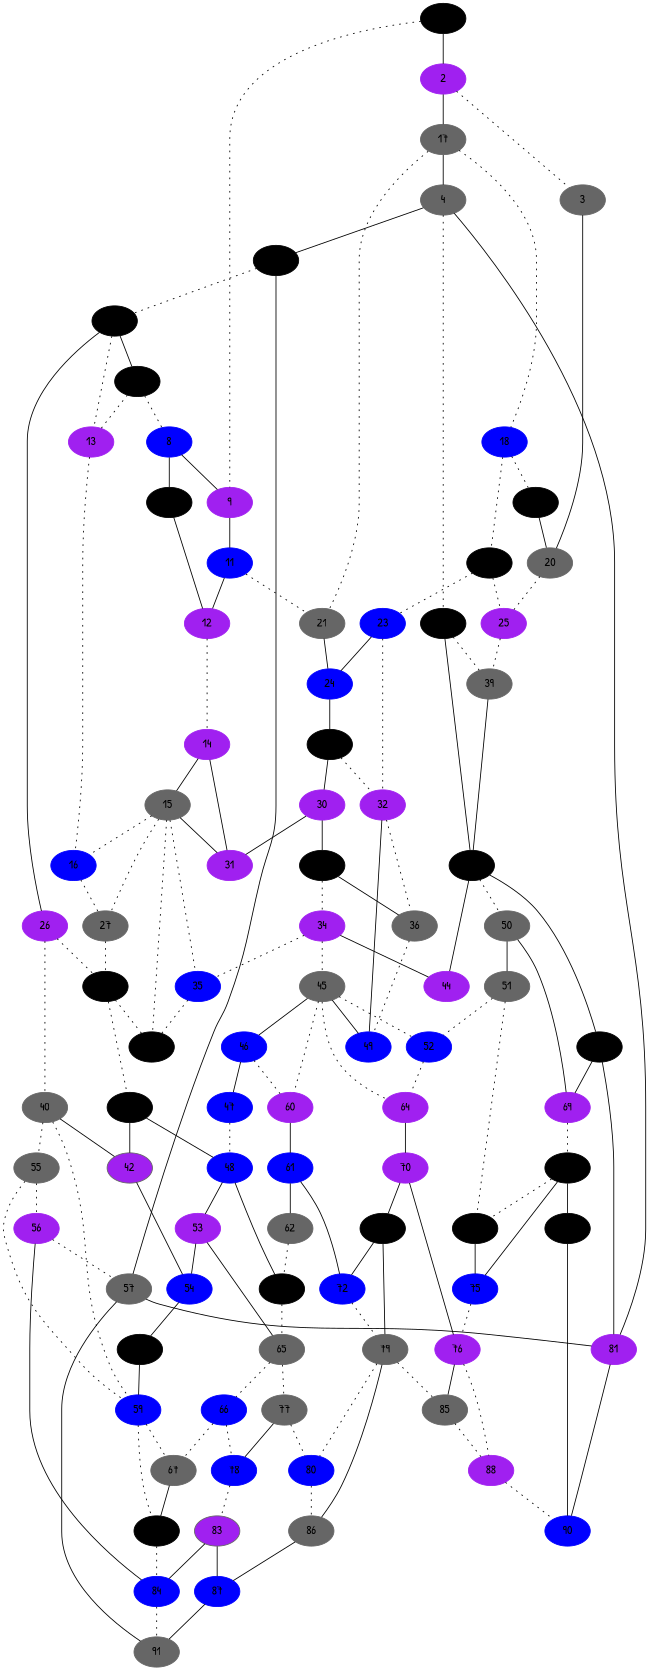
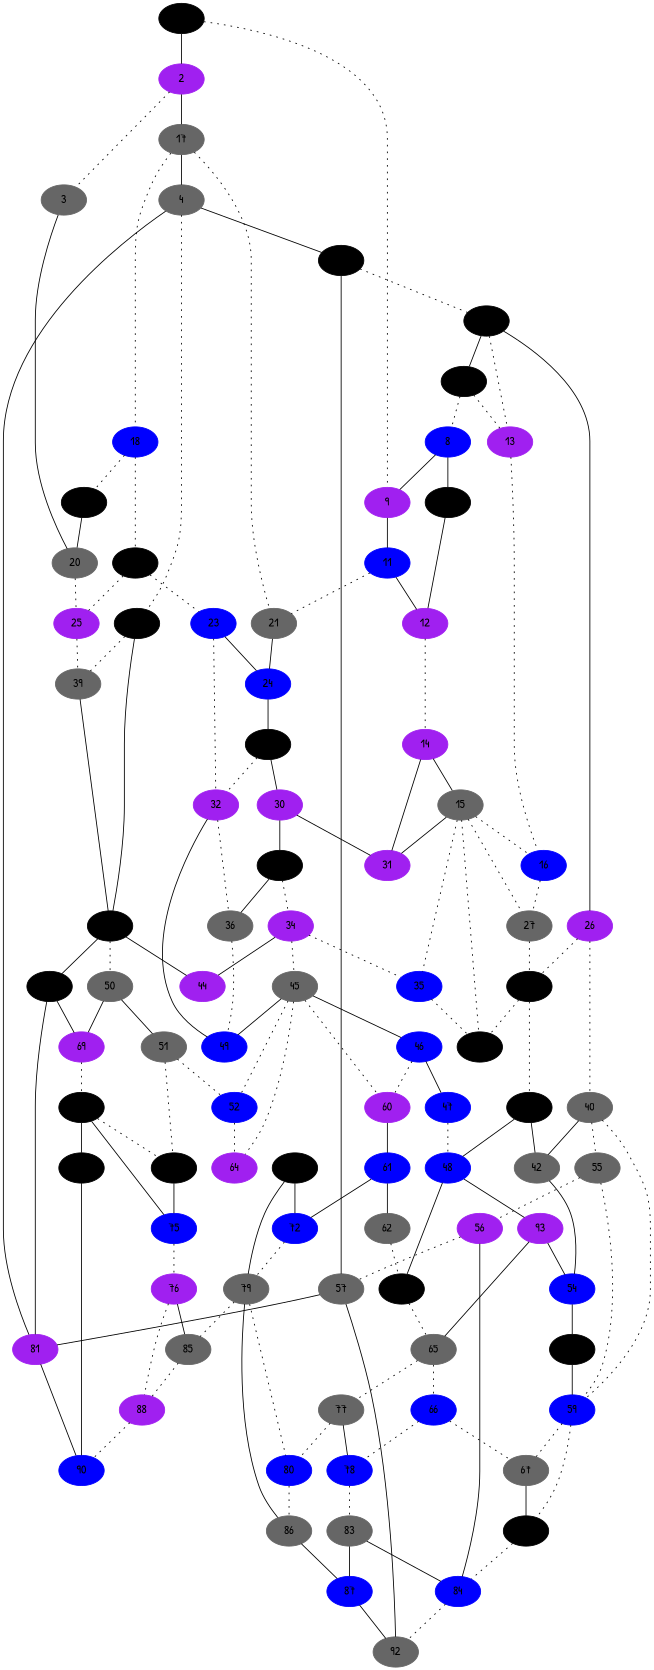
node "42": fillcolor purple -> gray40
node "70": removed
node "53": label "53" -> "93"
node "83": fillcolor purple -> gray40
node "91": label "91" -> "92"
